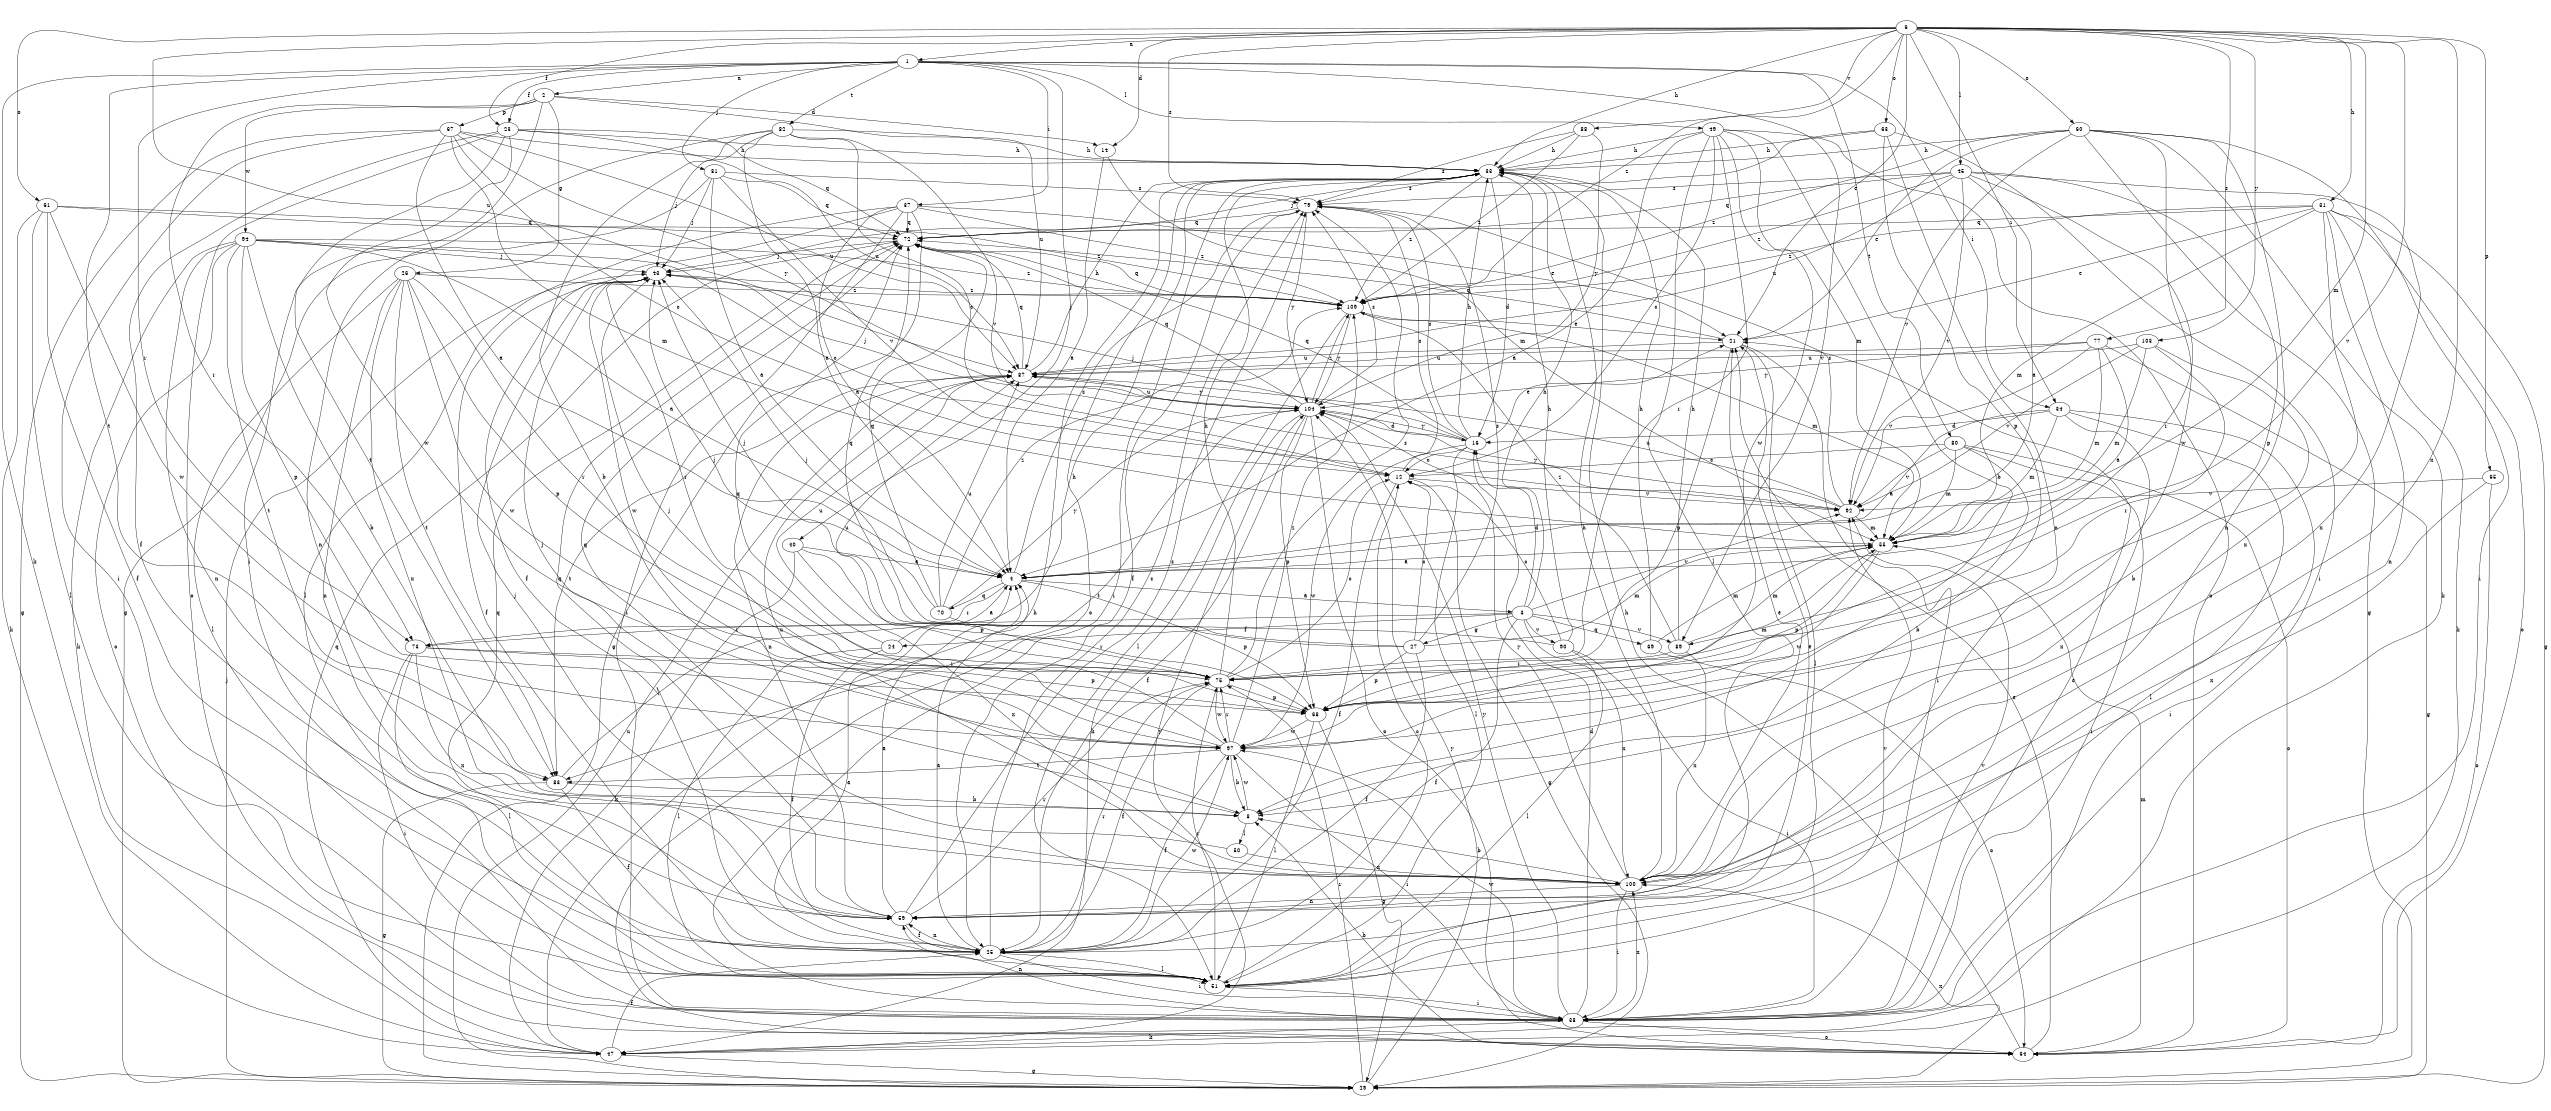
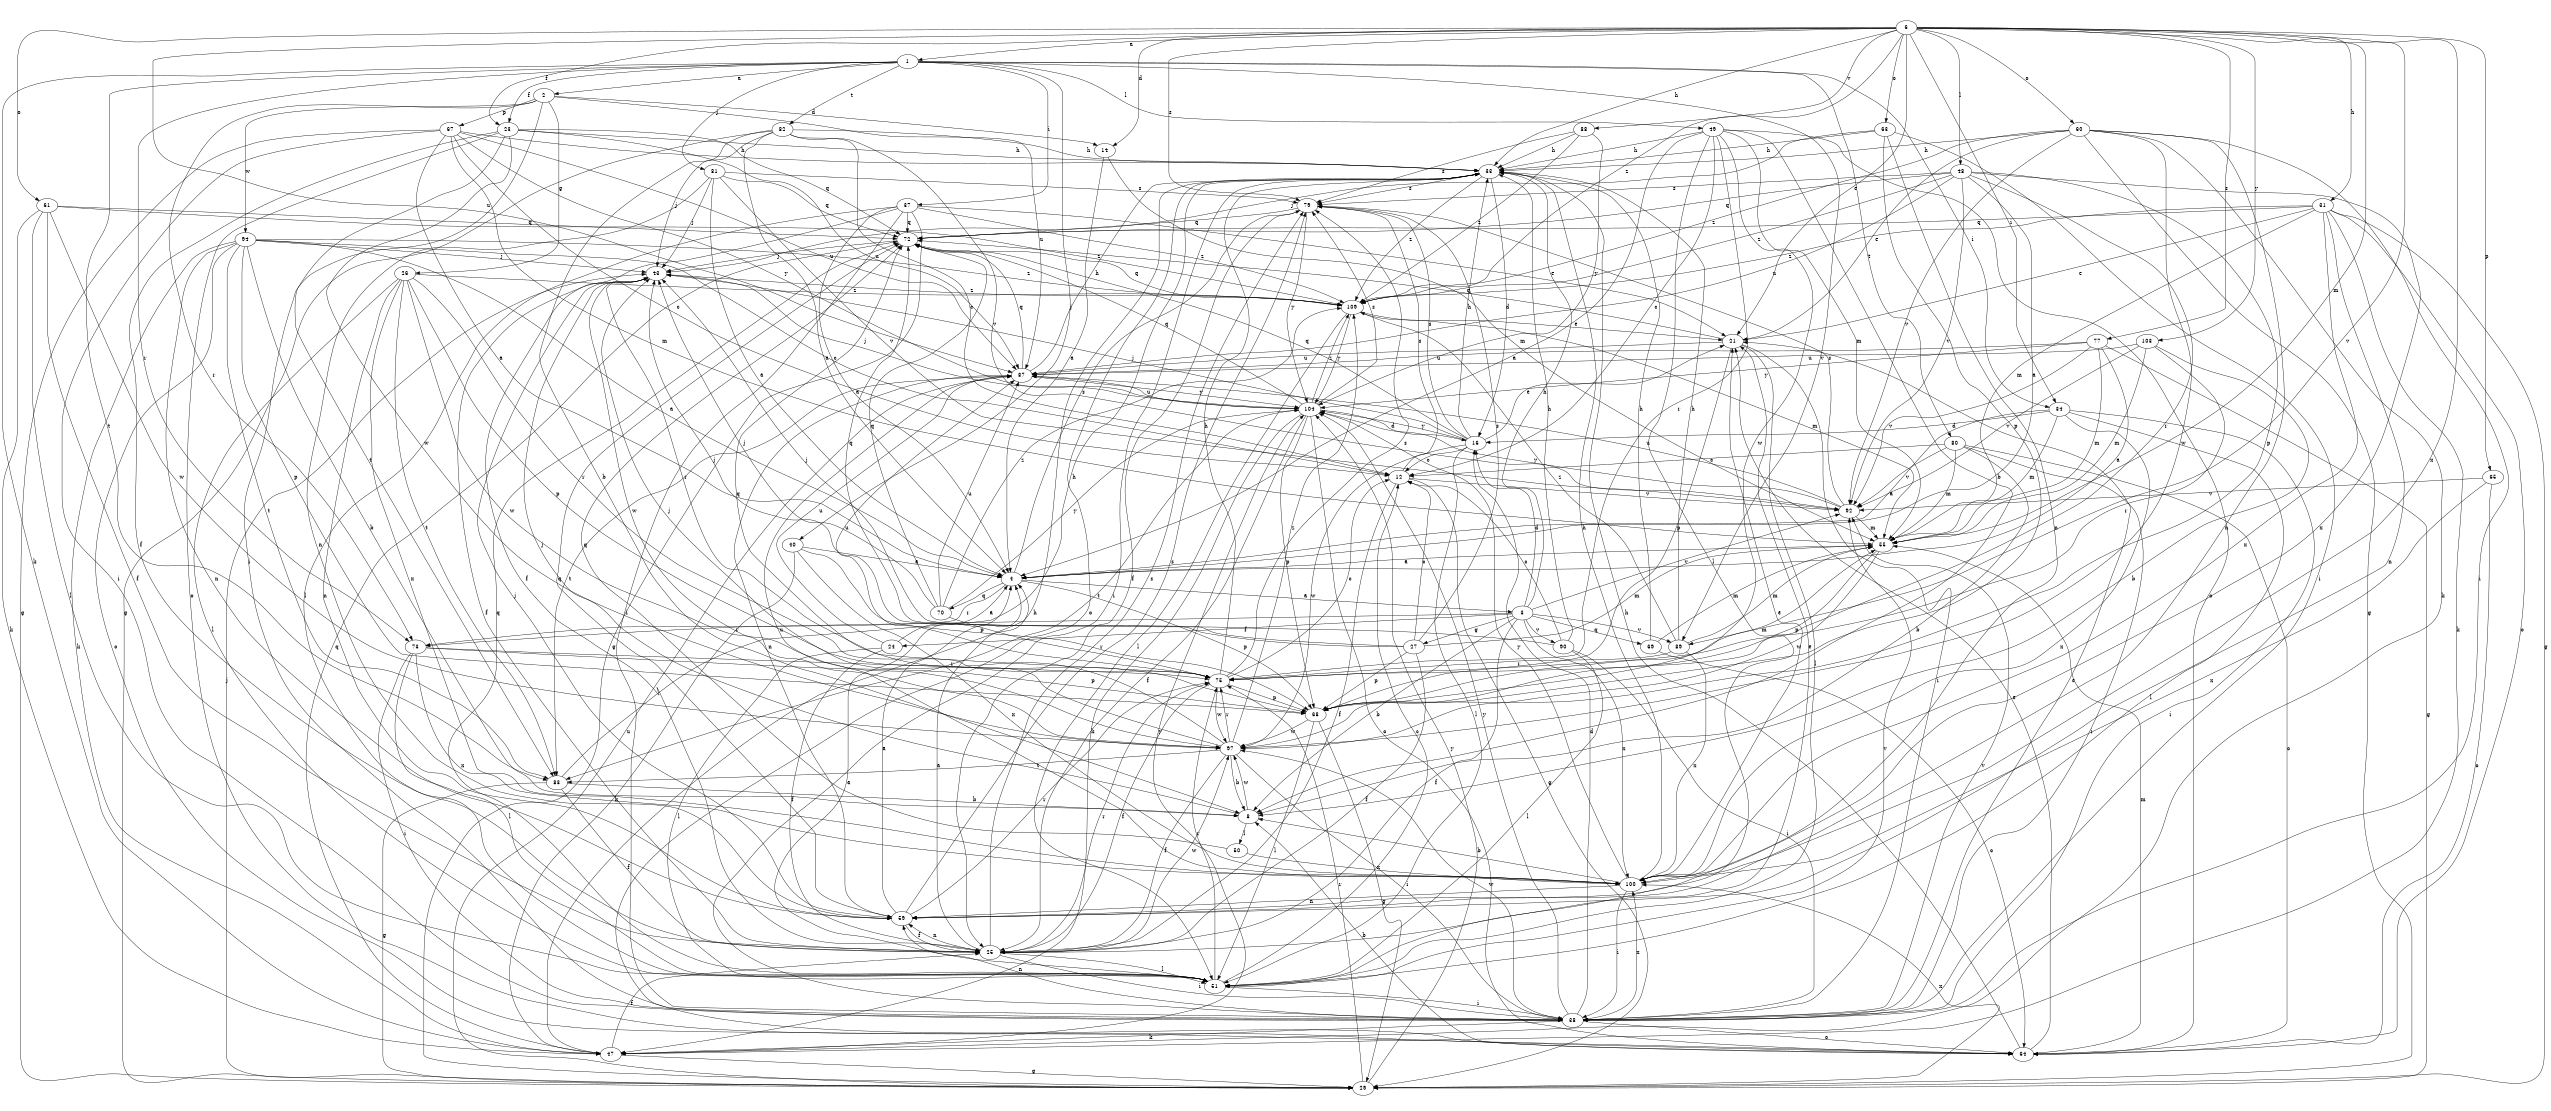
node "45": label "45" -> "48"
edge "3" -> "8": added, label "b"
